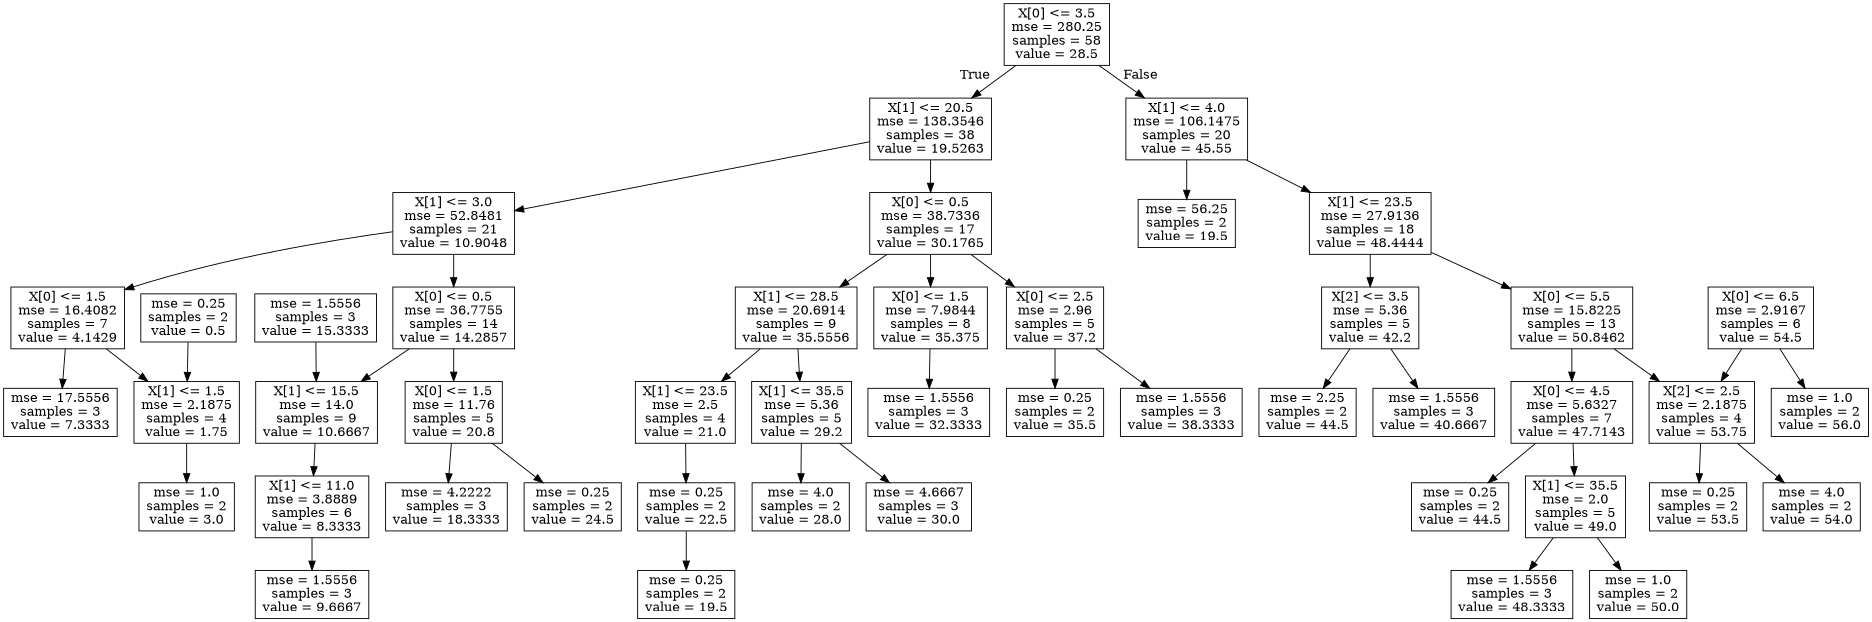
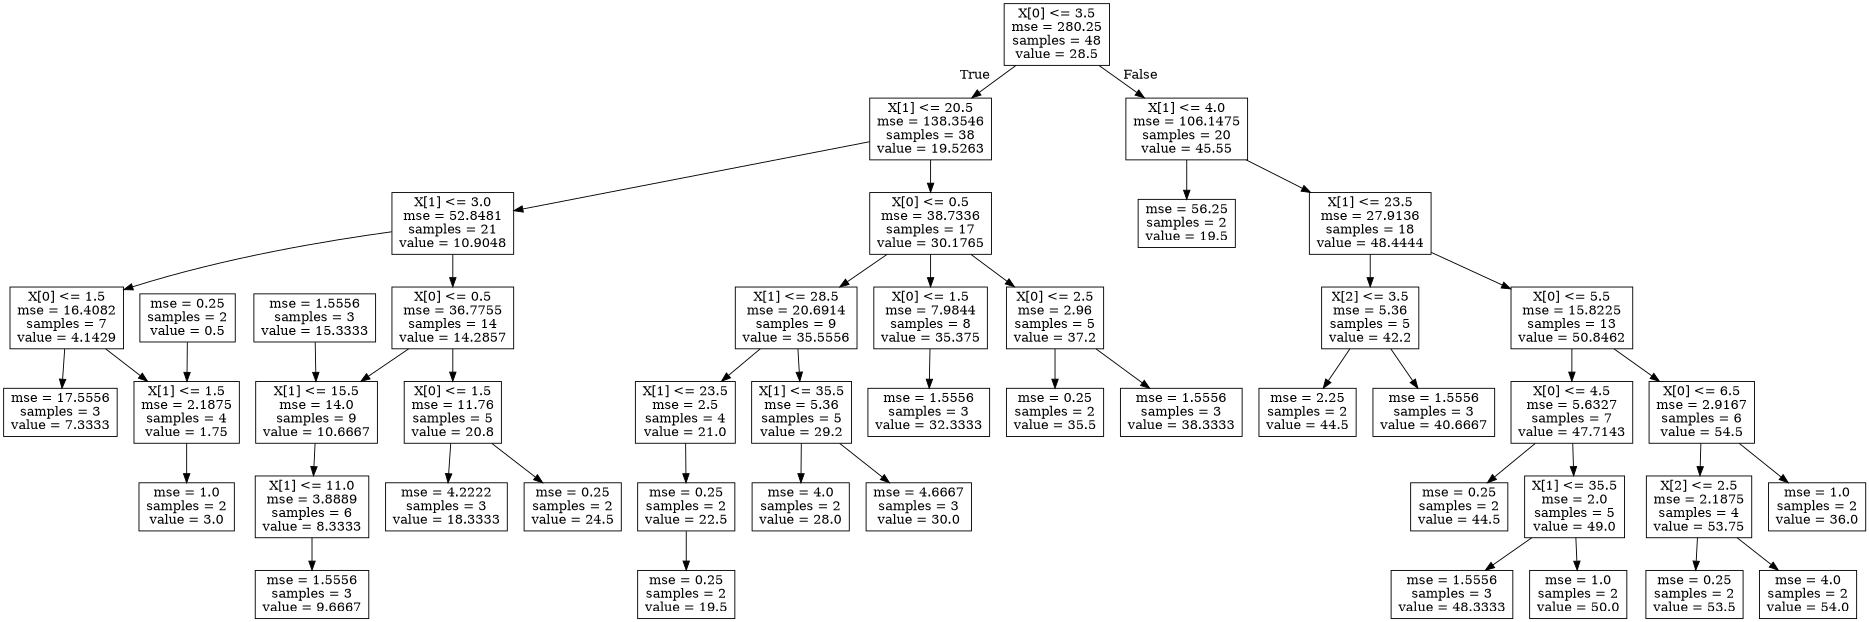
node "X[0] <= 3.5 mse = 280.25 samples = 58 value = 28.5": label "X[0] <= 3.5 mse = 280.25 samples = 58 value = 28.5" -> "X[0] <= 3.5 mse = 280.25 samples = 48 value = 28.5"
edge "X[0] <= 5.5 mse = 15.8225 samples = 13 value = 50.8462" -> "X[2] <= 2.5 mse = 2.1875 samples = 4 value = 53.75": now "X[0] <= 5.5 mse = 15.8225 samples = 13 value = 50.8462" -> "X[0] <= 6.5 mse = 2.9167 samples = 6 value = 54.5"
node "mse = 1.0 samples = 2 value = 56.0": label "mse = 1.0 samples = 2 value = 56.0" -> "mse = 1.0 samples = 2 value = 36.0"
